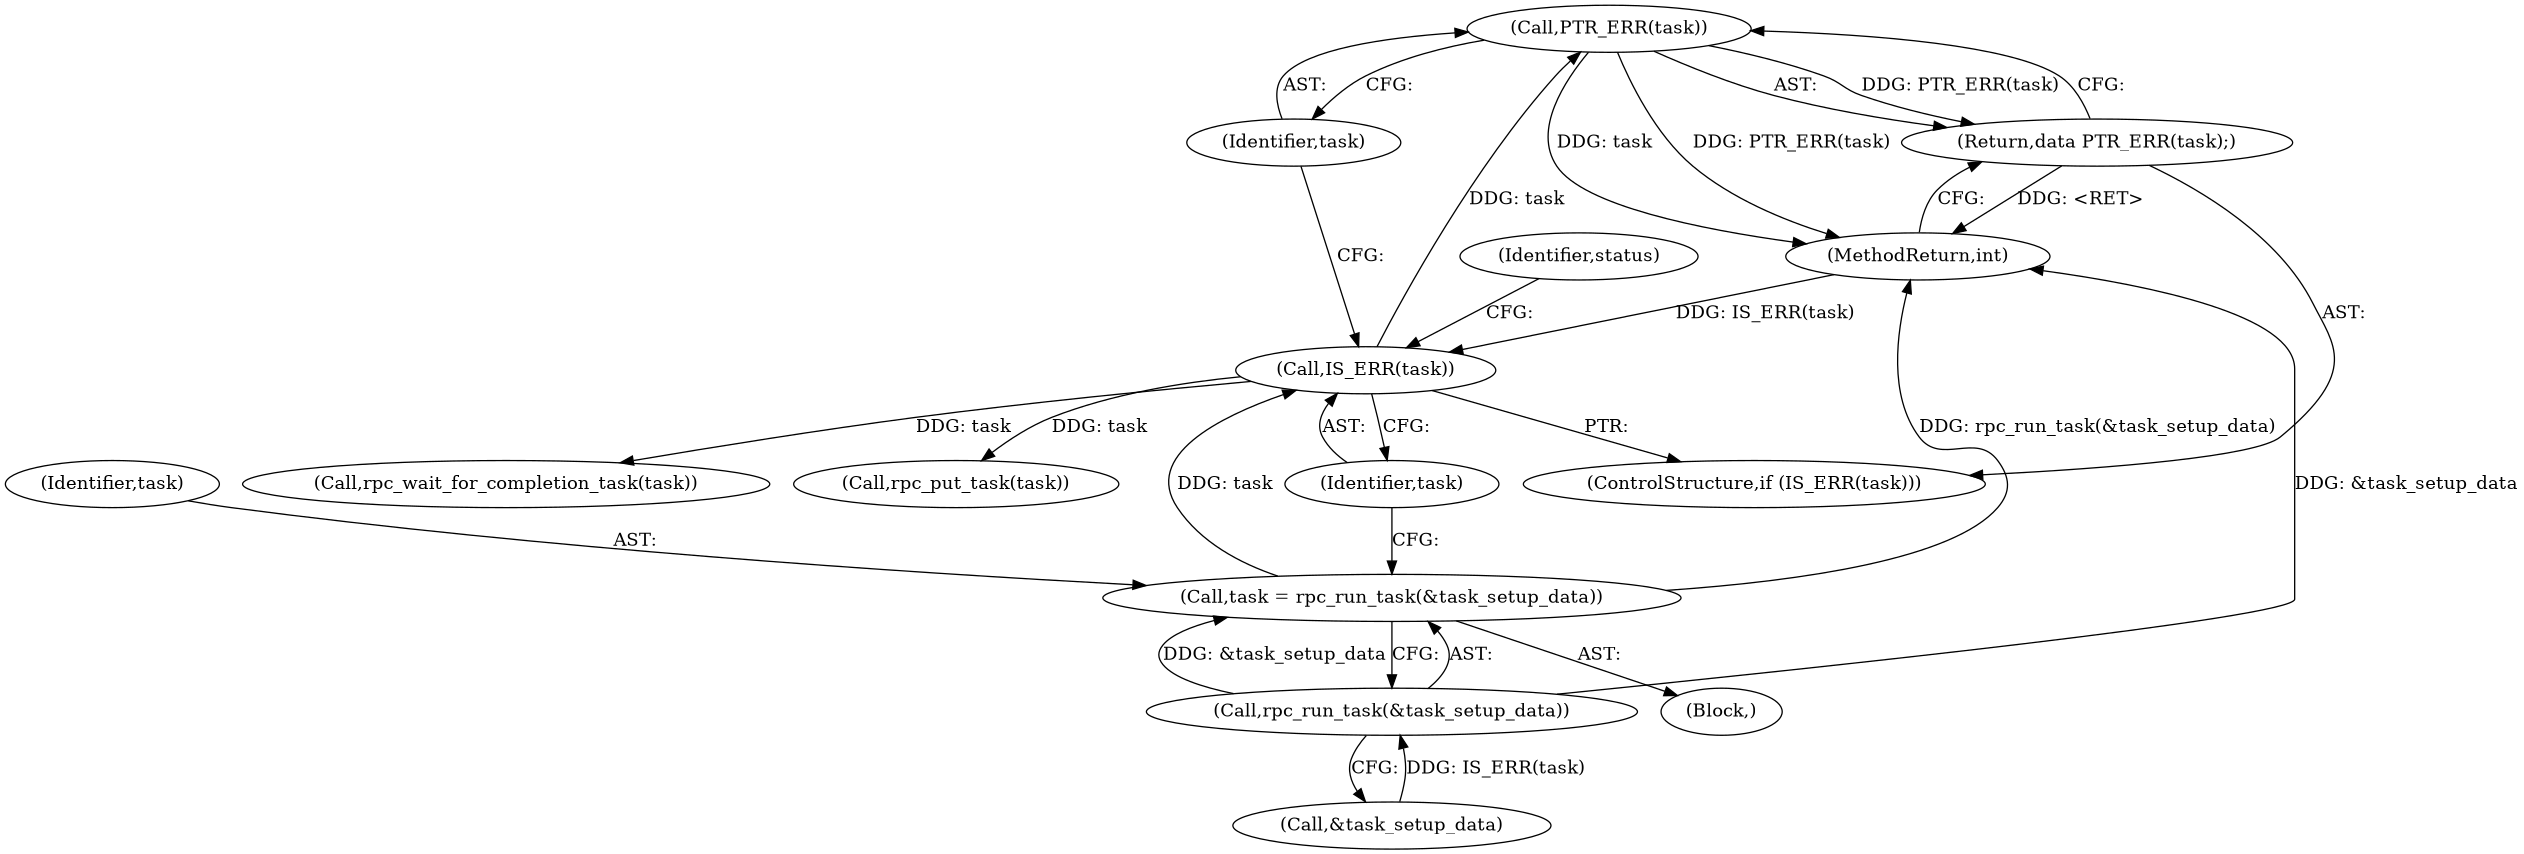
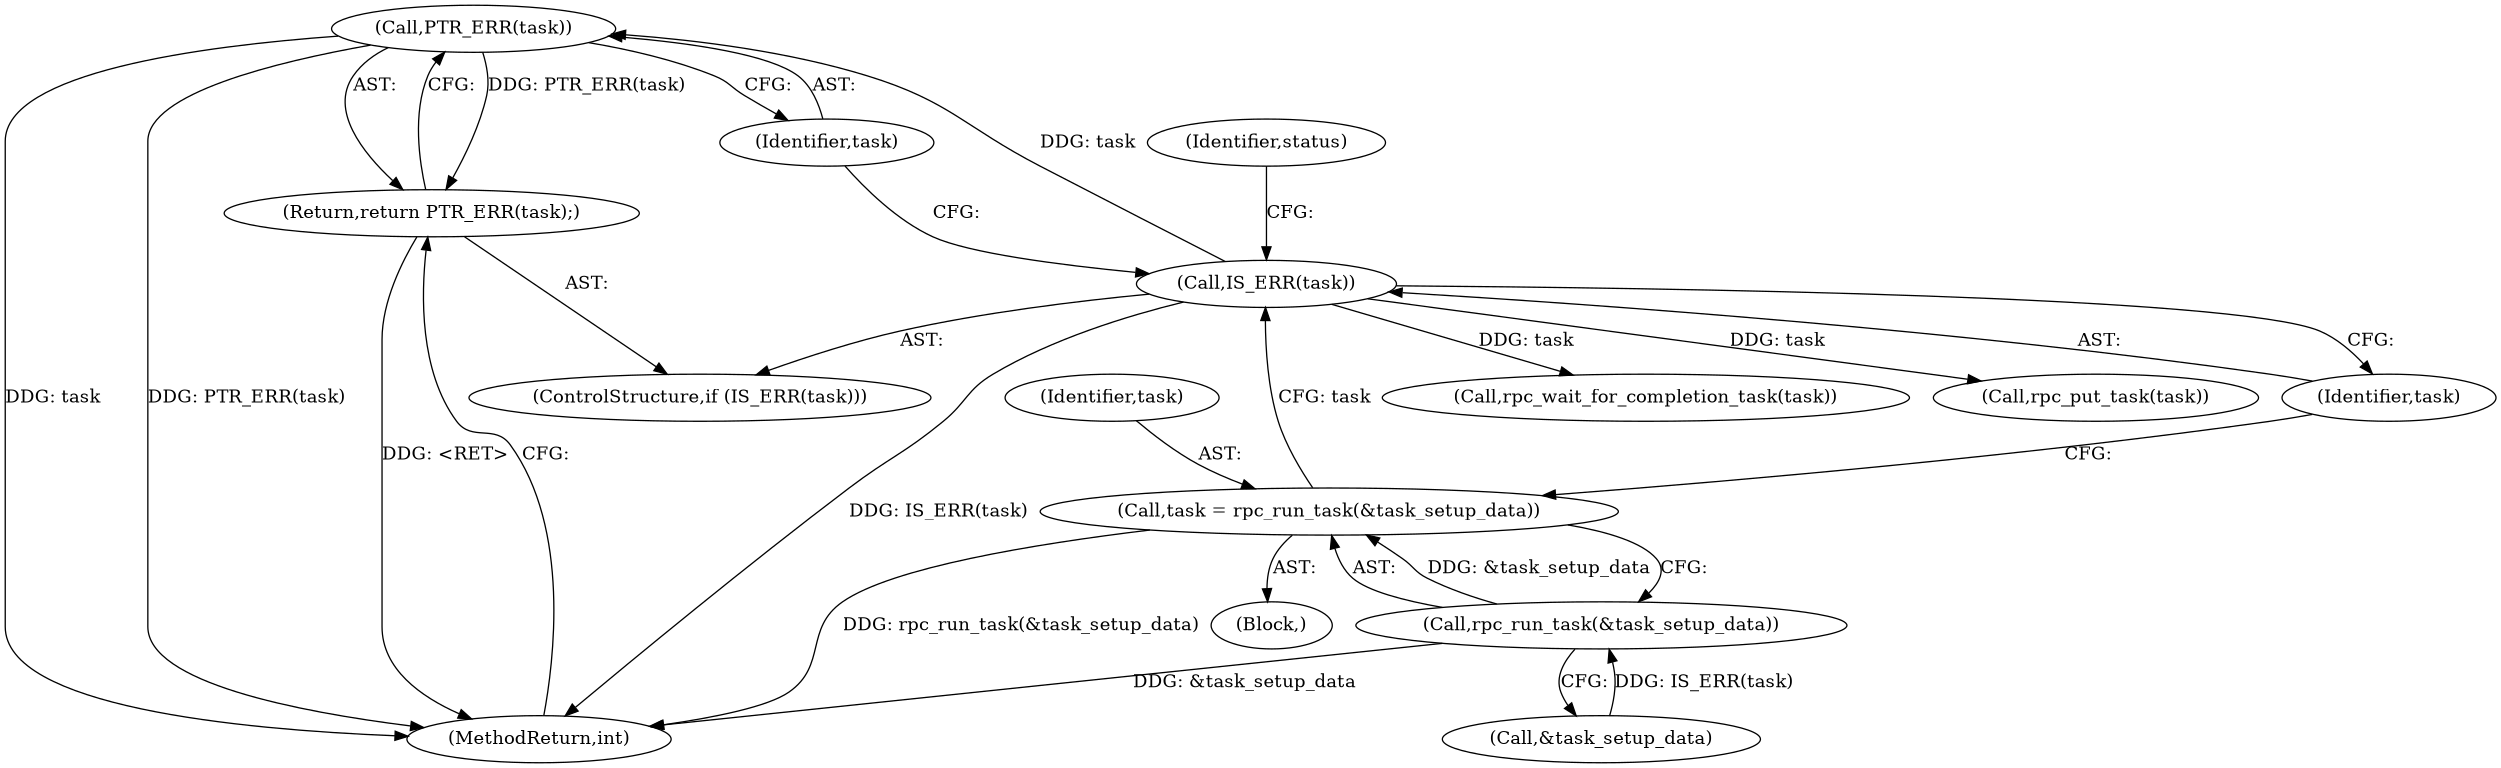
node "(Return,data PTR_ERR(task);)": label "(Return,data PTR_ERR(task);)" -> "(Return,return PTR_ERR(task);)"
edge "(MethodReturn,int)" -> "(Call,IS_ERR(task))": reversed
edge "(Call,IS_ERR(task))" -> "(ControlStructure,if (IS_ERR(task)))": label "PTR: " -> "AST: "
edge "(Call,task = rpc_run_task(&task_setup_data))" -> "(Call,IS_ERR(task))": label "DDG: task" -> "CFG: task"
